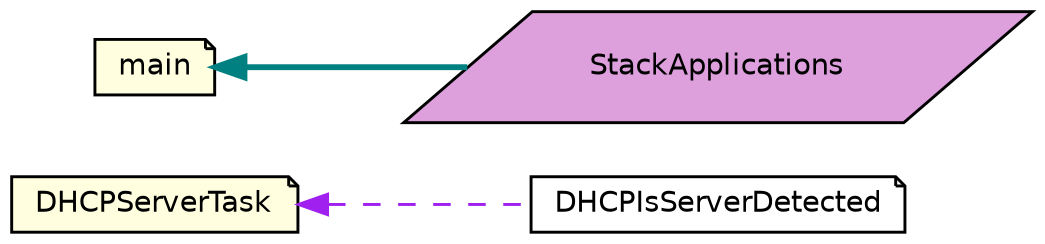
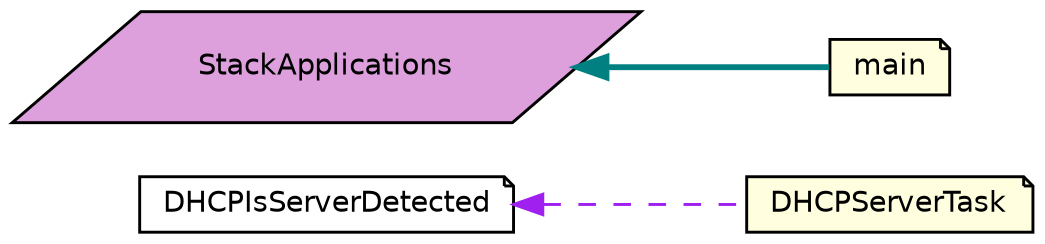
edge "StackApplications" -> "main": reversed
edge "DHCPIsServerDetected" -> "DHCPServerTask": reversed
